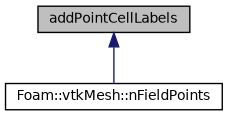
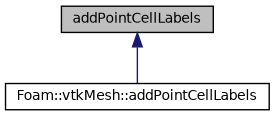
node "Foam::vtkMesh::nFieldPoints": label "Foam::vtkMesh::nFieldPoints" -> "Foam::vtkMesh::addPointCellLabels"
